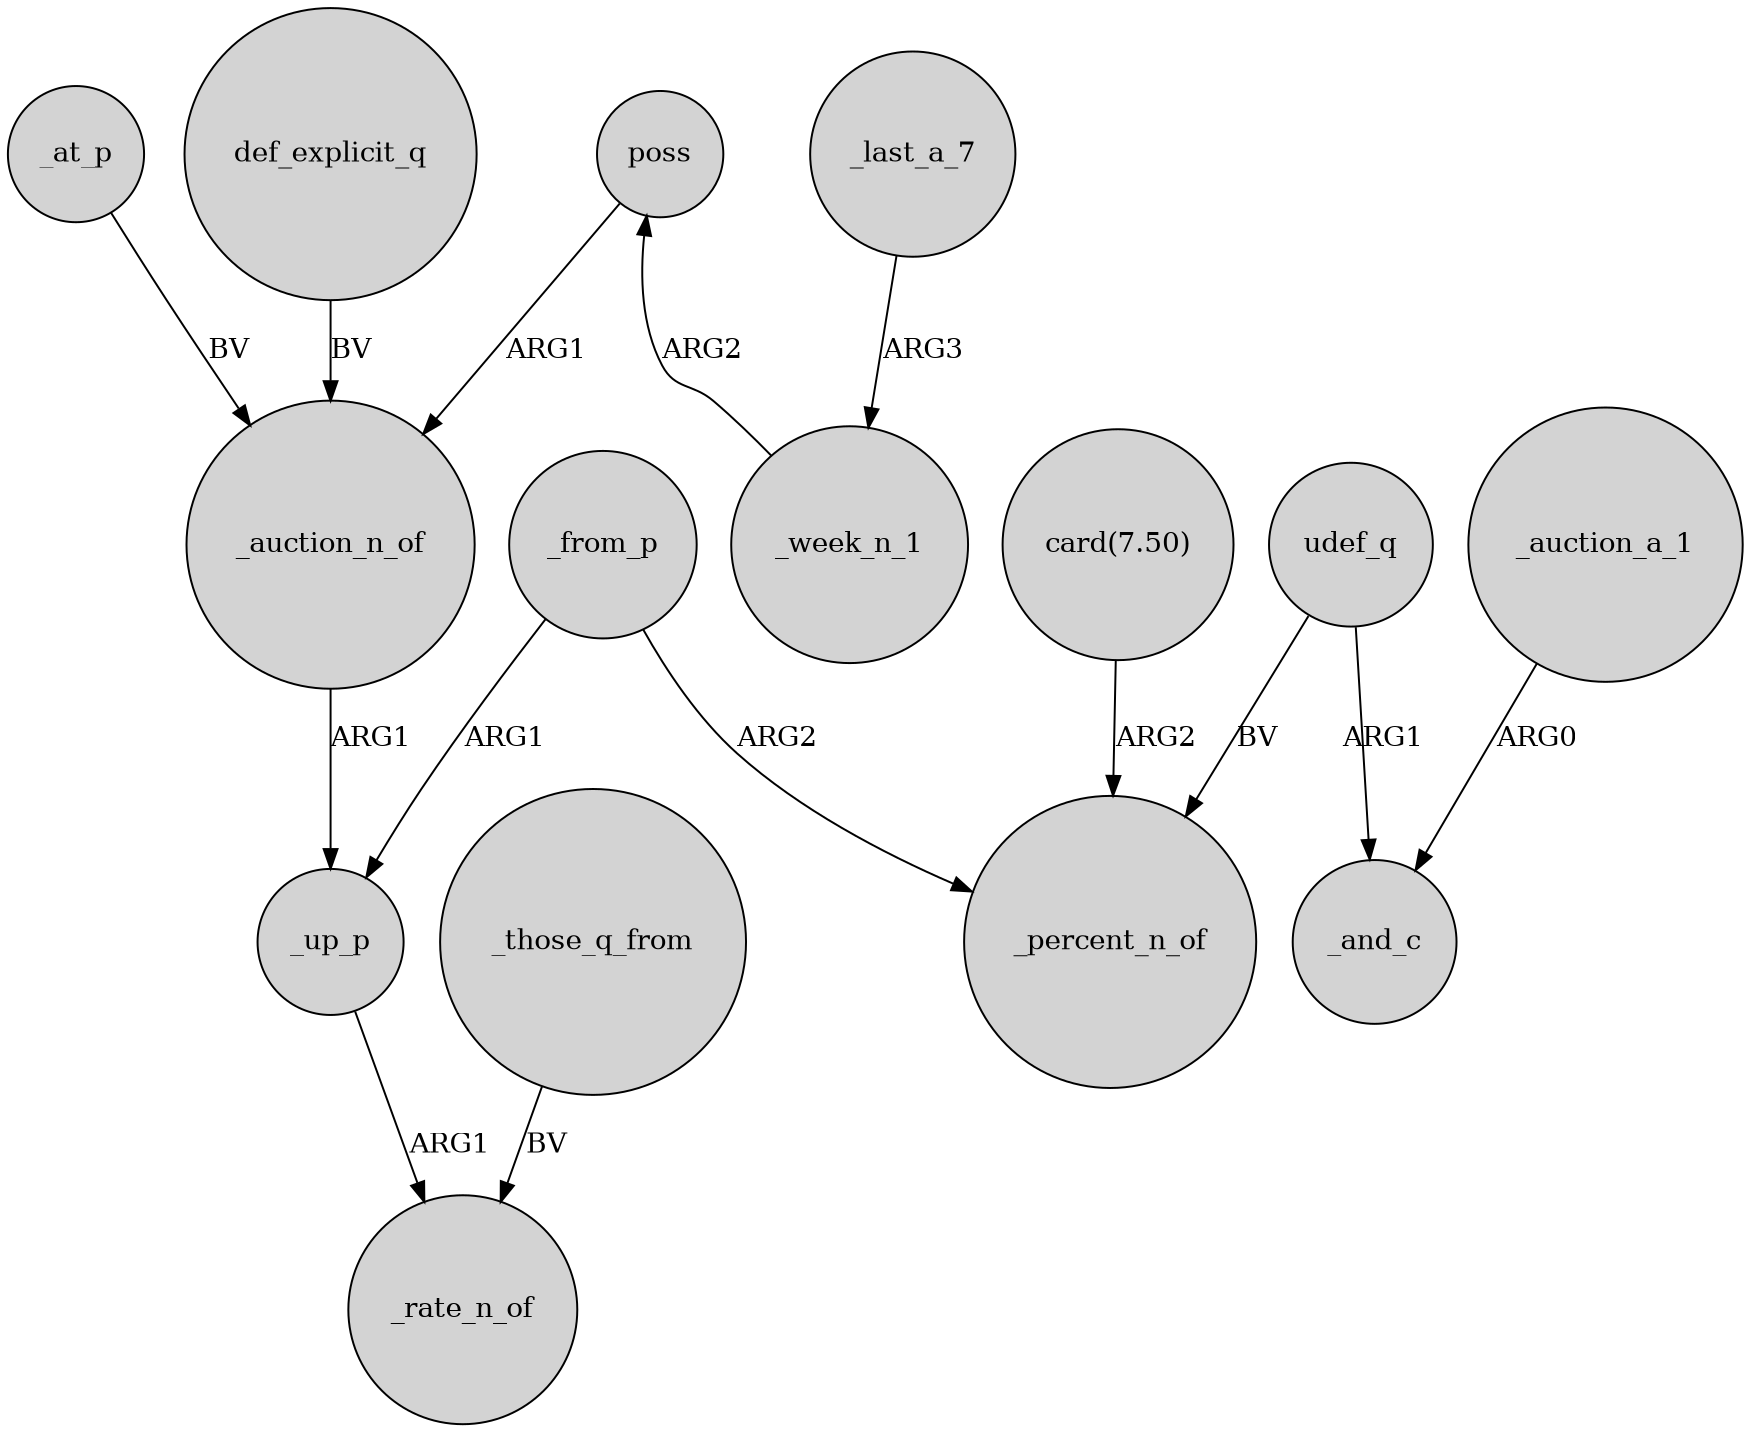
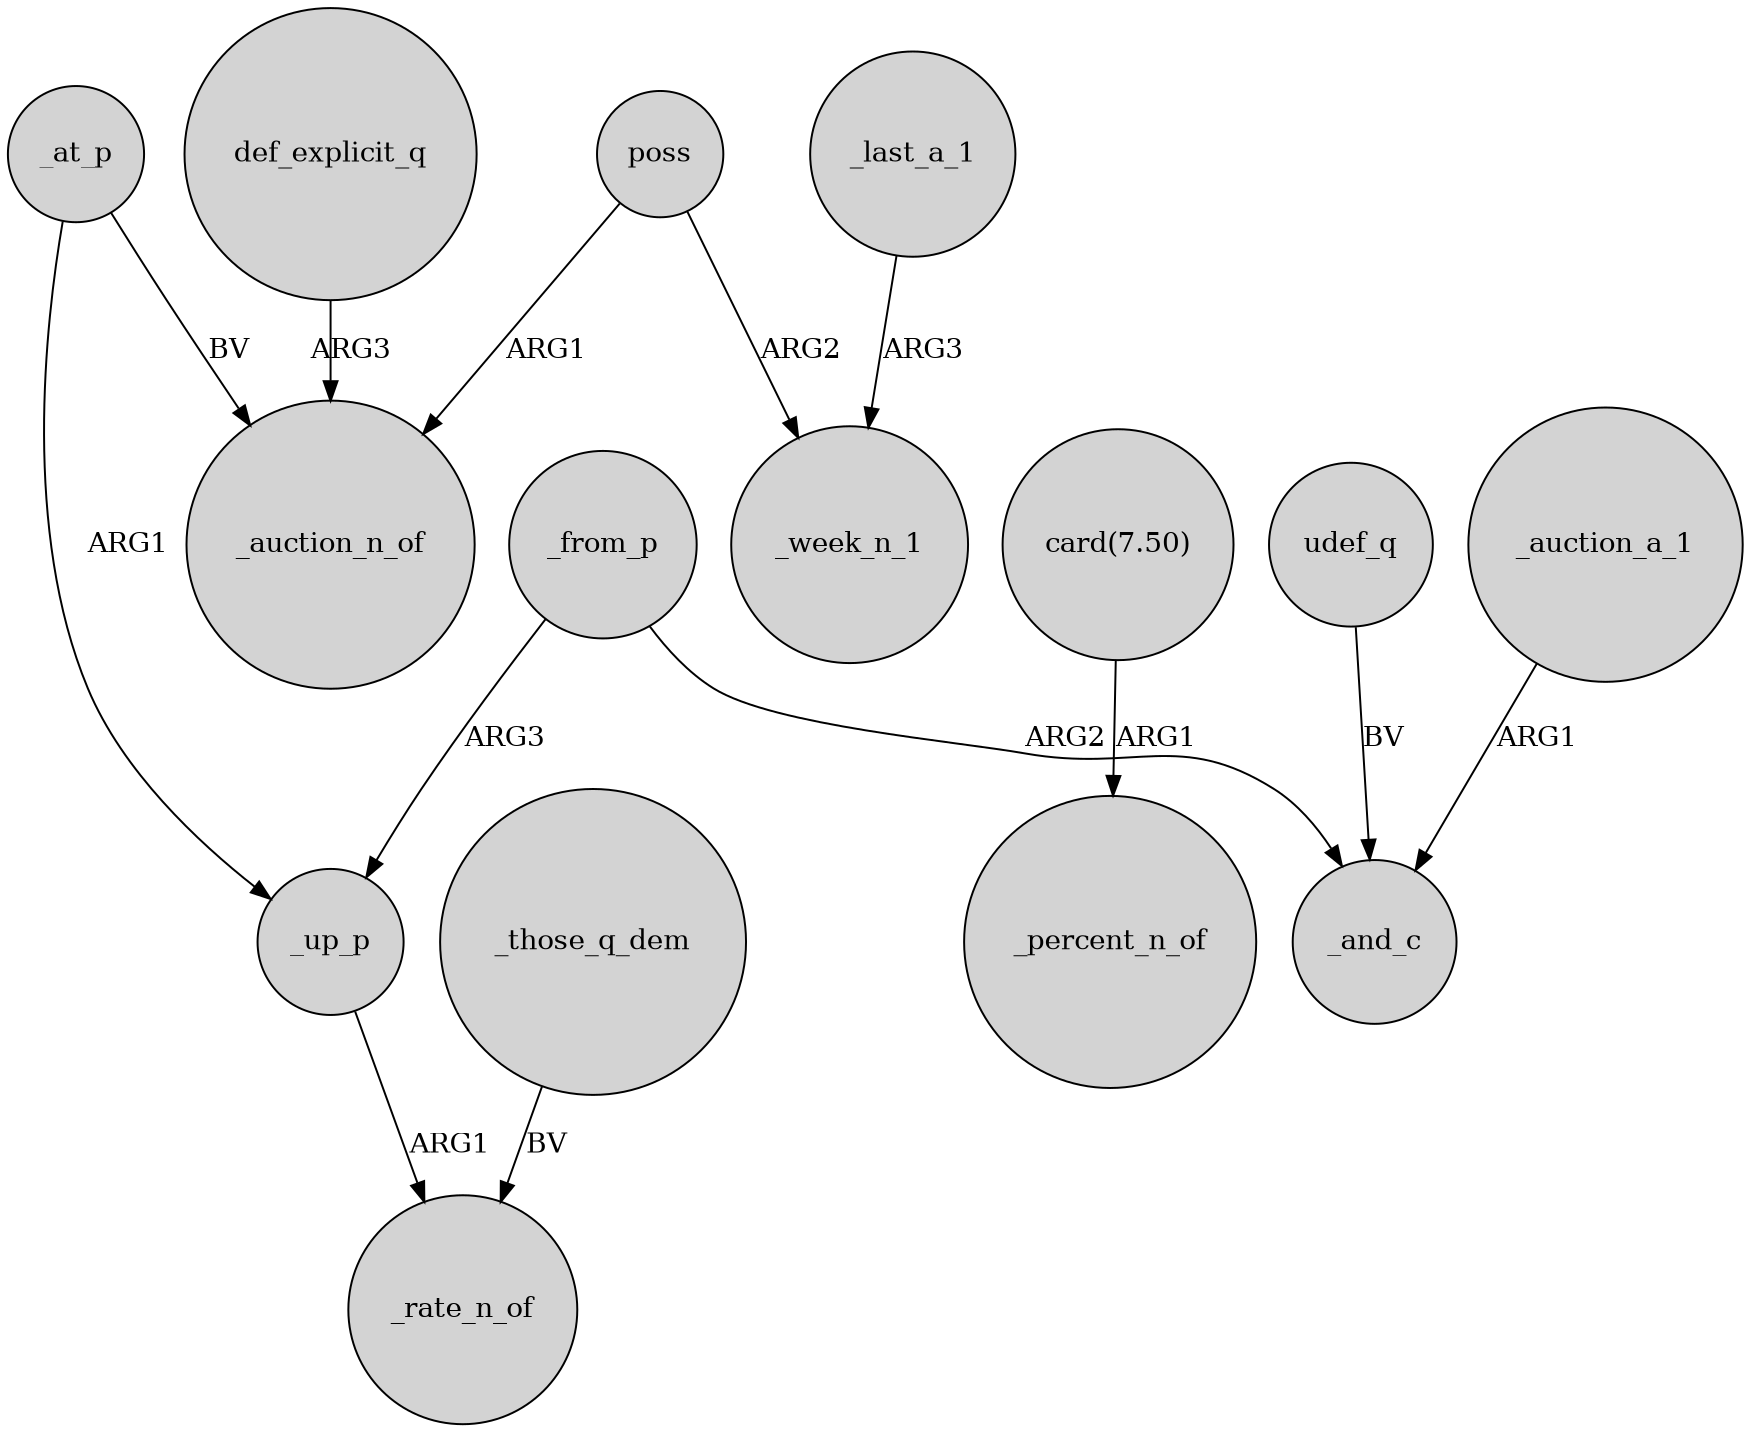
node "_last_a_7": label "_last_a_7" -> "_last_a_1"
edge "def_explicit_q" -> "_auction_n_of": label "BV" -> "ARG3"
edge "_week_n_1" -> "poss": reversed
edge "udef_q" -> "_percent_n_of": removed, label "BV"
edge "_from_p" -> "_up_p": label "ARG1" -> "ARG3"
edge "card(7.50)" -> "_percent_n_of": label "ARG2" -> "ARG1"
edge "udef_q" -> "_and_c": label "ARG1" -> "BV"
edge "_auction_a_1" -> "_and_c": label "ARG0" -> "ARG1"
edge "_auction_n_of" -> "_up_p": now "_at_p" -> "_up_p"
edge "_from_p" -> "_percent_n_of": now "_from_p" -> "_and_c"
node "_those_q_from": label "_those_q_from" -> "_those_q_dem"
